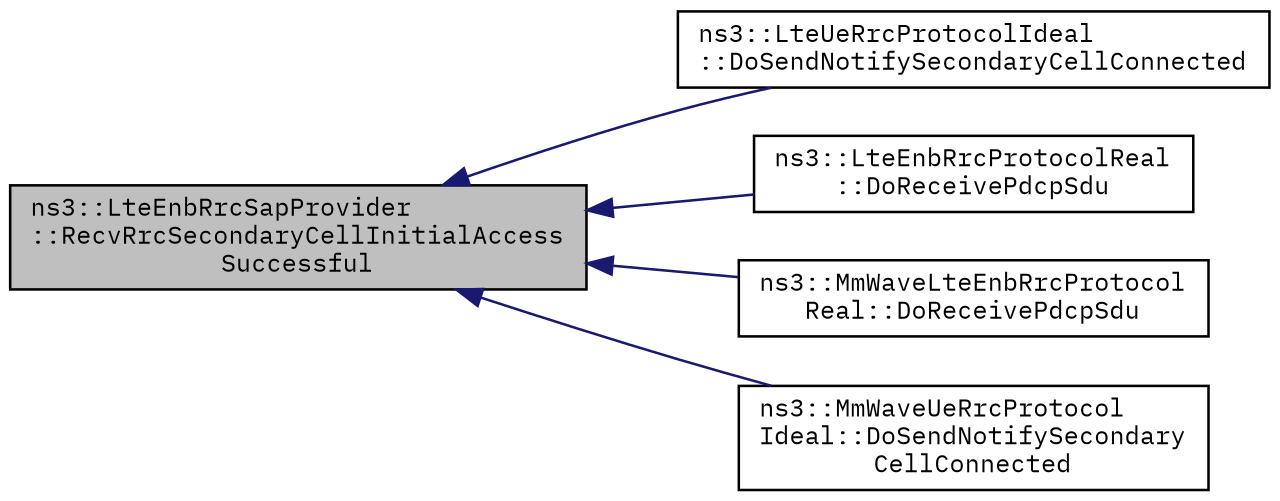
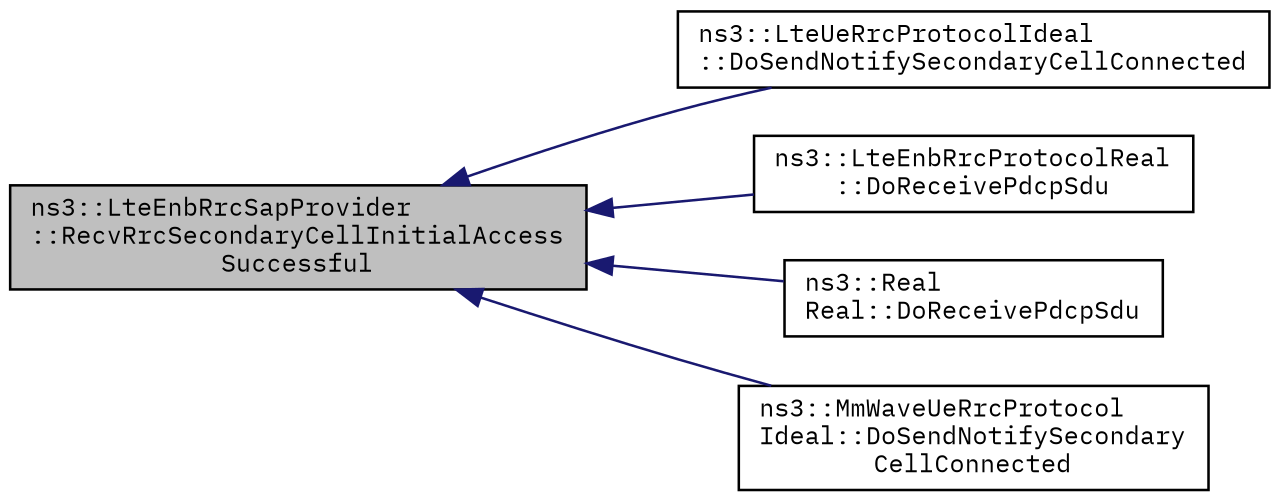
node "ns3::MmWaveLteEnbRrcProtocol Real::DoReceivePdcpSdu": label "ns3::MmWaveLteEnbRrcProtocol Real::DoReceivePdcpSdu" -> "ns3::Real Real::DoReceivePdcpSdu"
